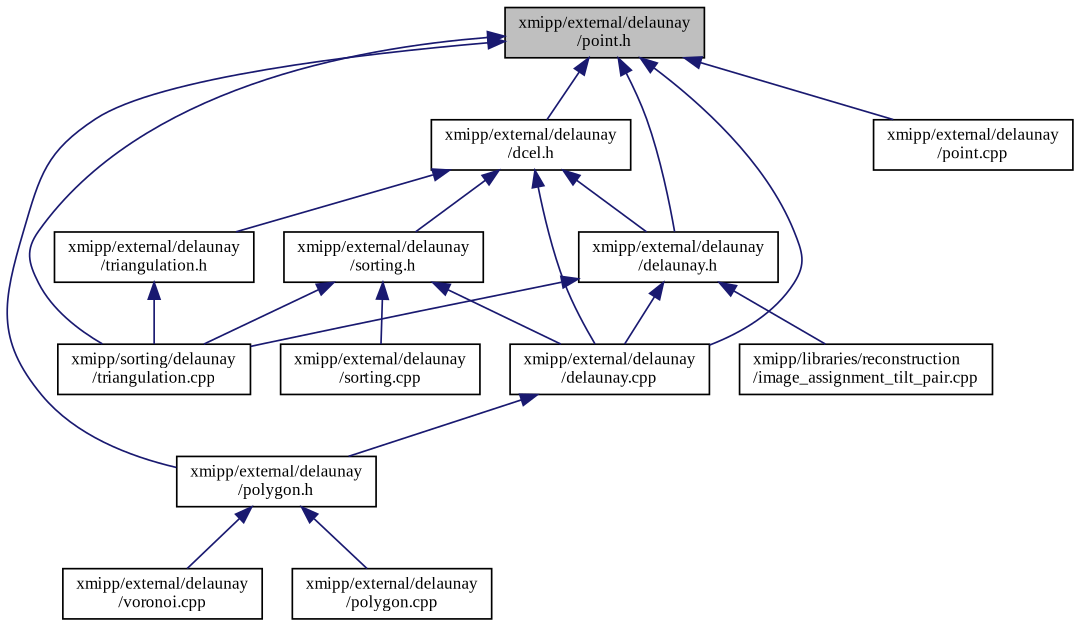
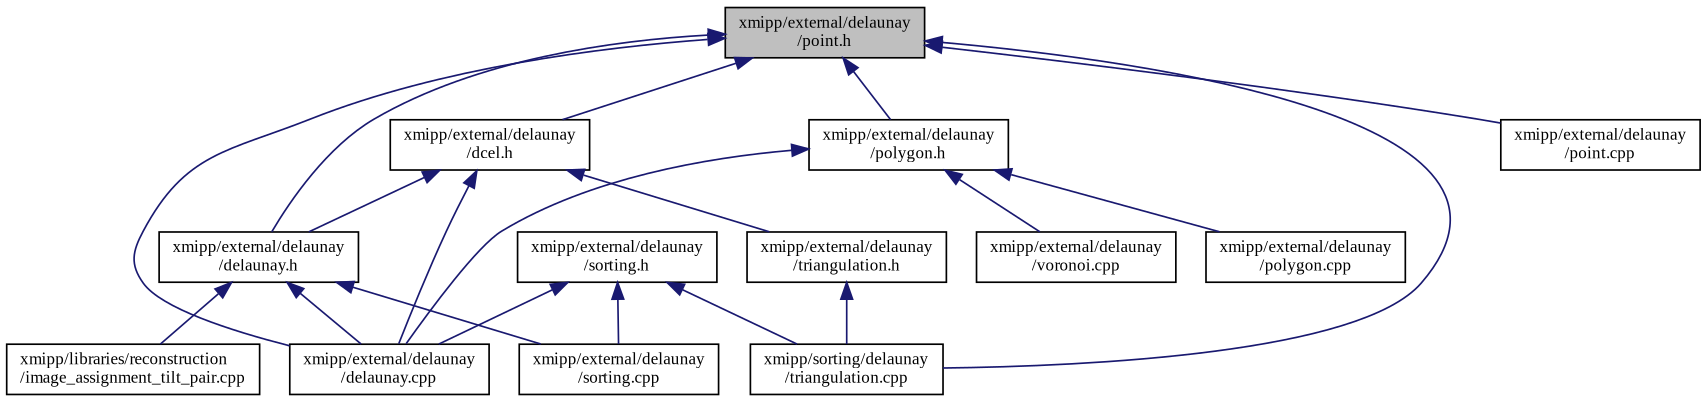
edge "xmipp/external/delaunay /sorting.h" -> "xmipp/external/delaunay /dcel.h": removed
edge "xmipp/sorting/delaunay /triangulation.cpp" -> "xmipp/external/delaunay /delaunay.h": now "xmipp/external/delaunay /sorting.cpp" -> "xmipp/external/delaunay /delaunay.h"
edge "xmipp/external/delaunay /polygon.h" -> "xmipp/external/delaunay /delaunay.cpp": reversed
